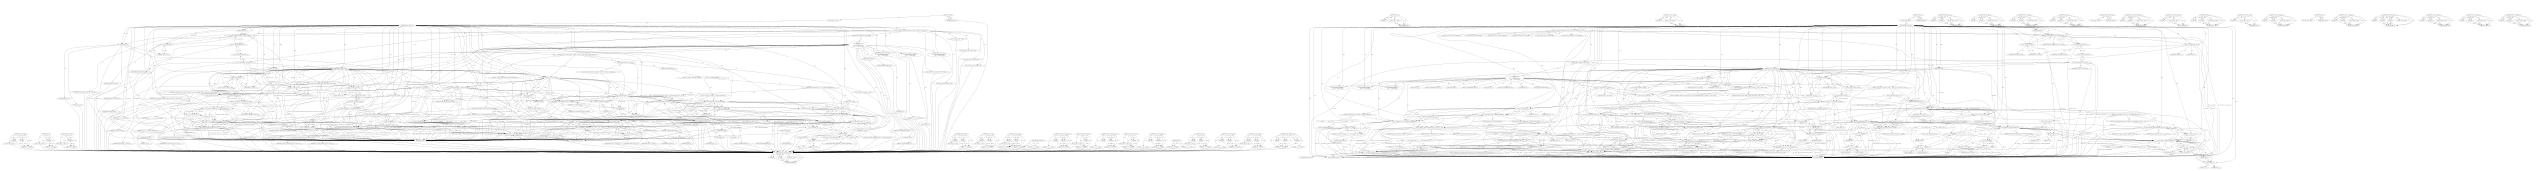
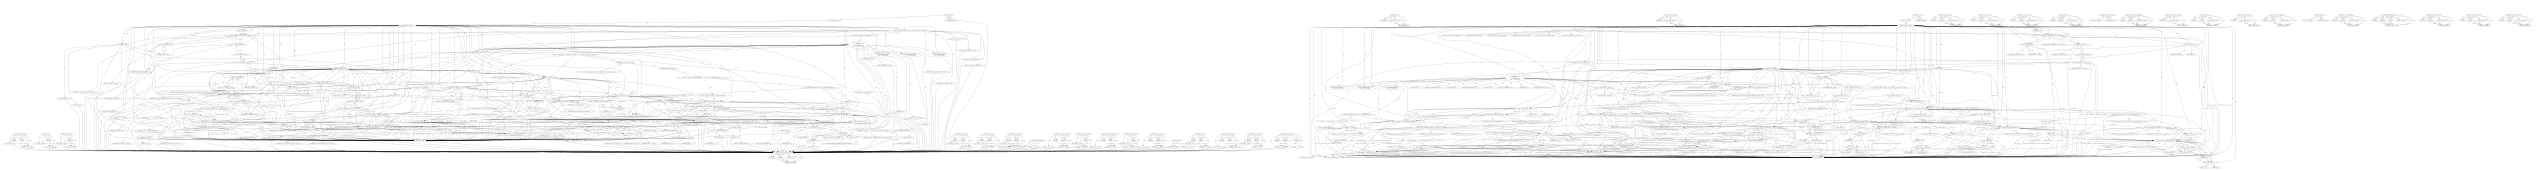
node "<(LOCAL,int i: int)<SUB>43</SUB>>": added
